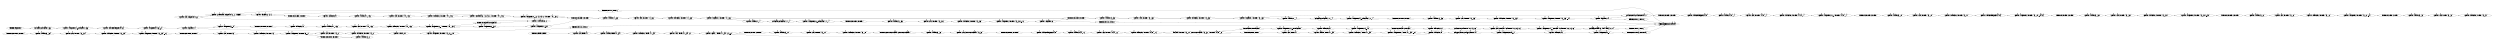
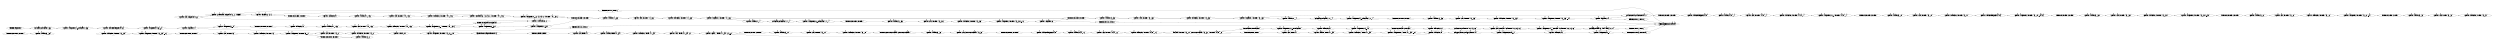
node "(tftp_set_timeouts,tftp_set_timeouts(v5))": added
node "(<operator>.cast,(_DWORD *)(v5 + 324))": removed
